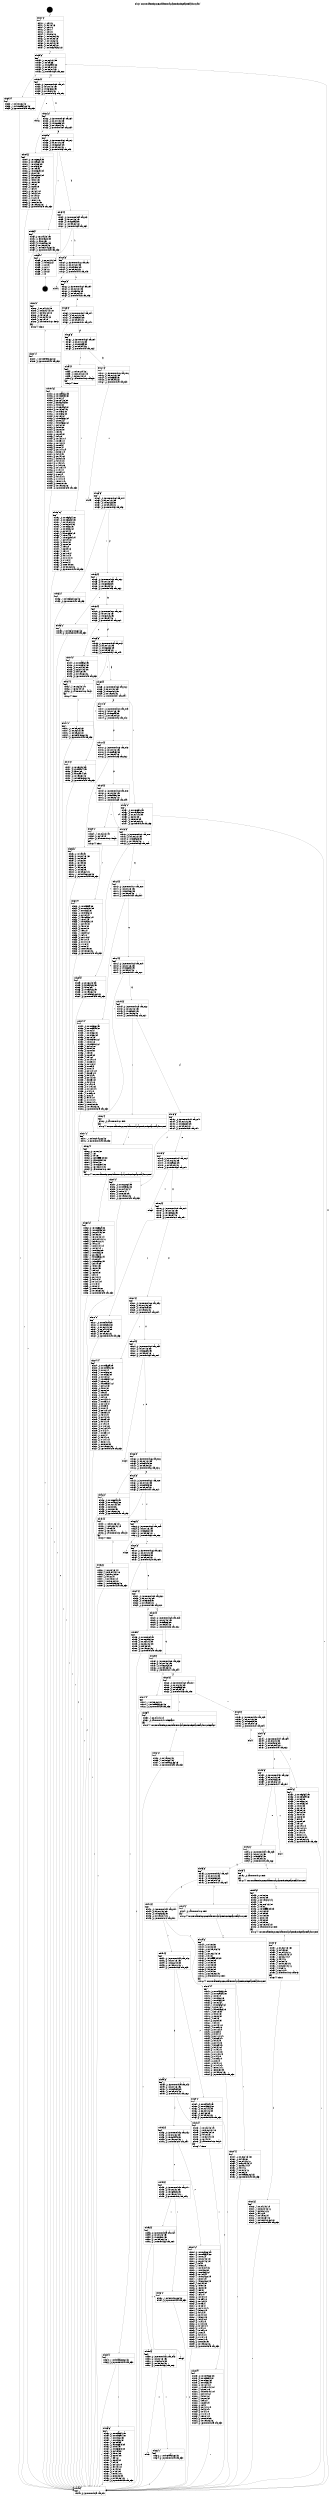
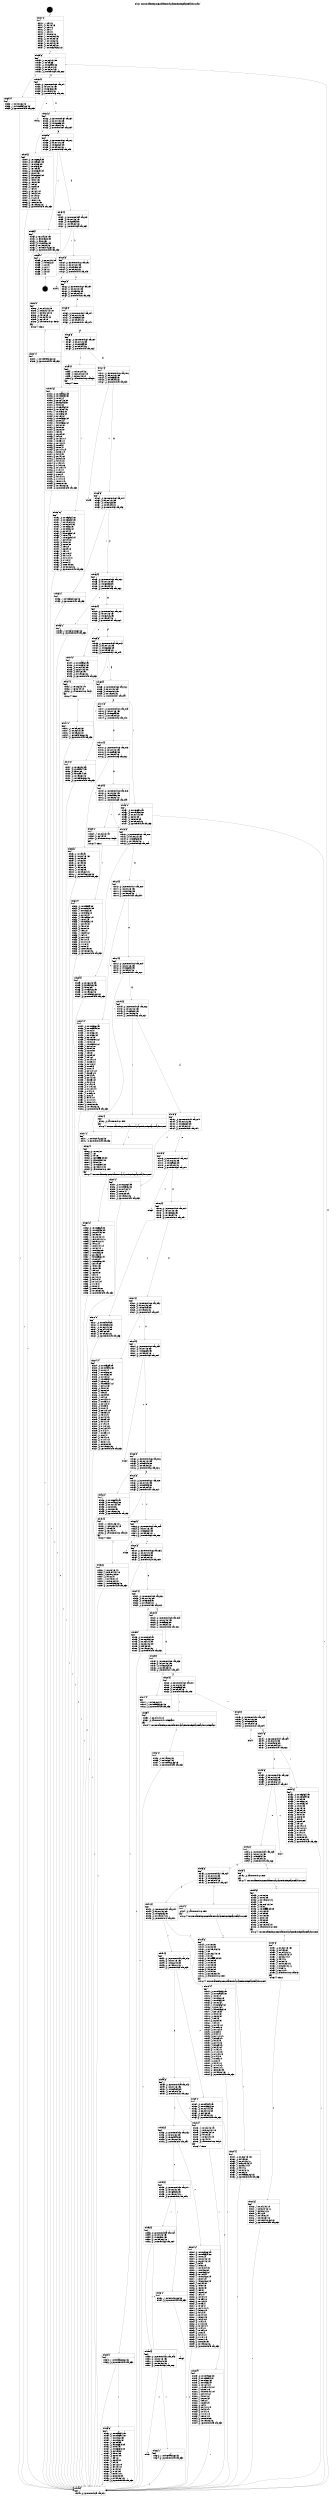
edge "0x401671 [25]" -> "0x40168a [25]": added, label "38"
